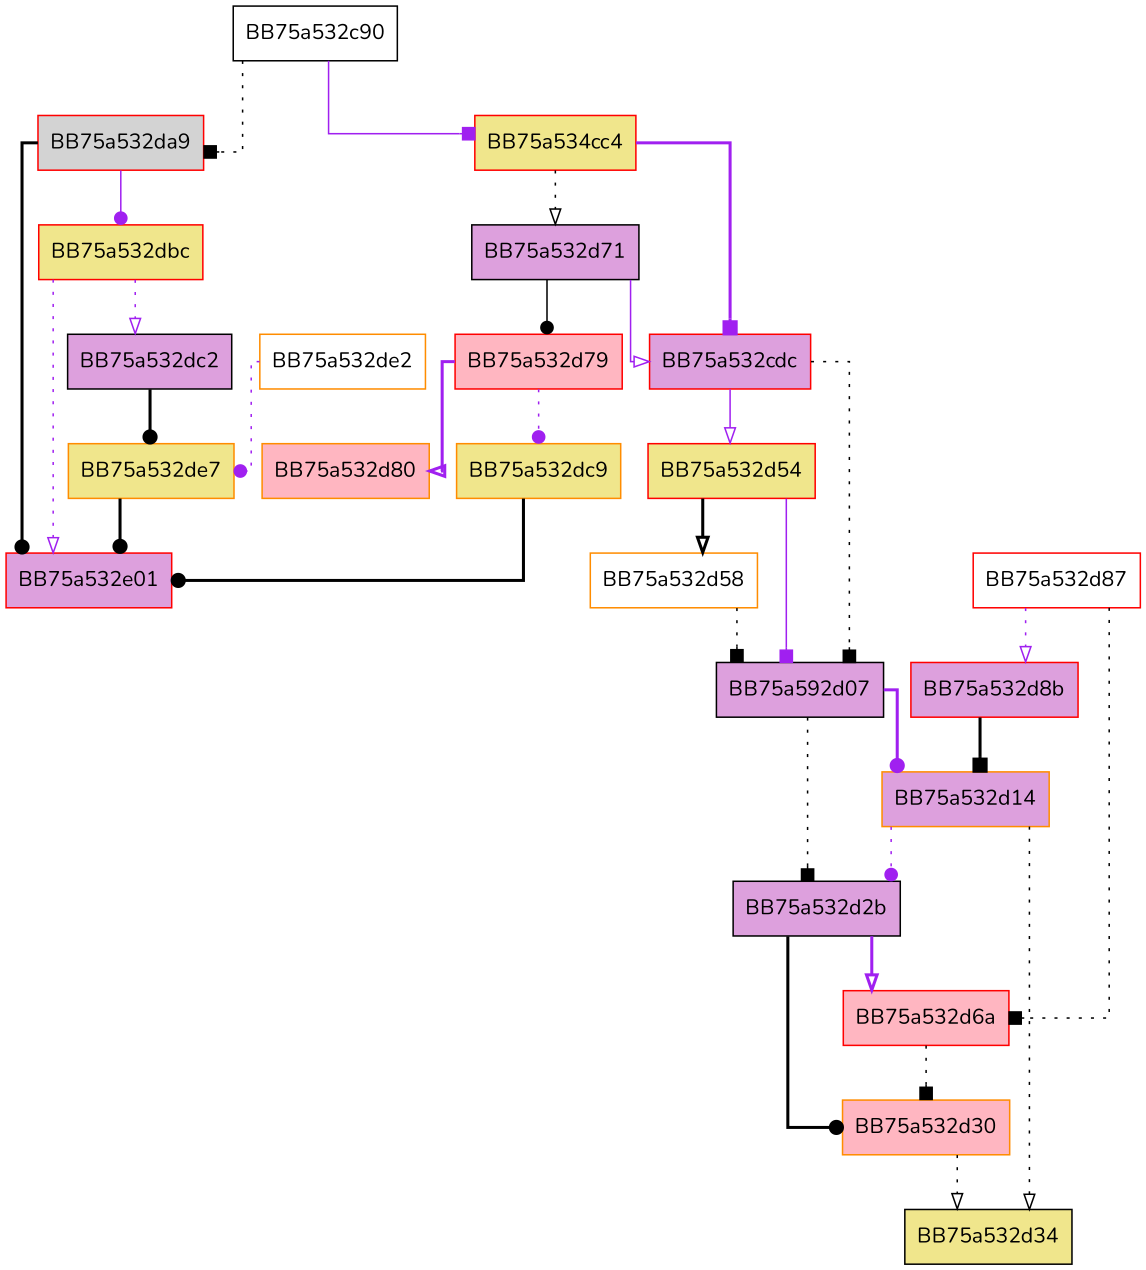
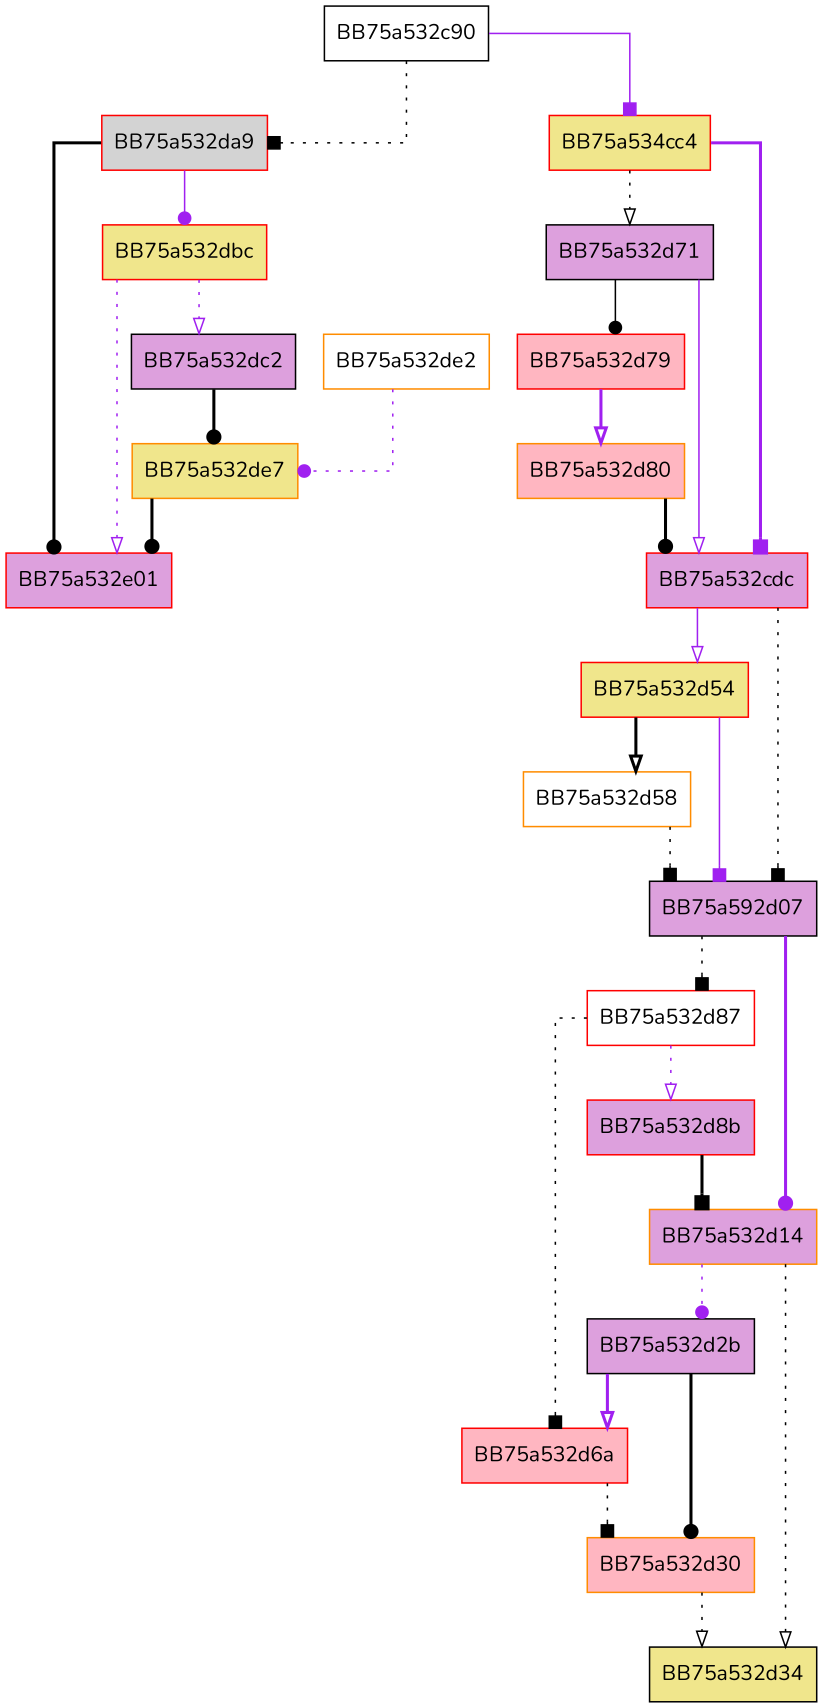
node "BB75a532dc9": removed
edge "BB75a532d80" -> "BB75a532cdc": added
edge "BB75a592d07" -> "BB75a532d2b": now "BB75a592d07" -> "BB75a532d87"
